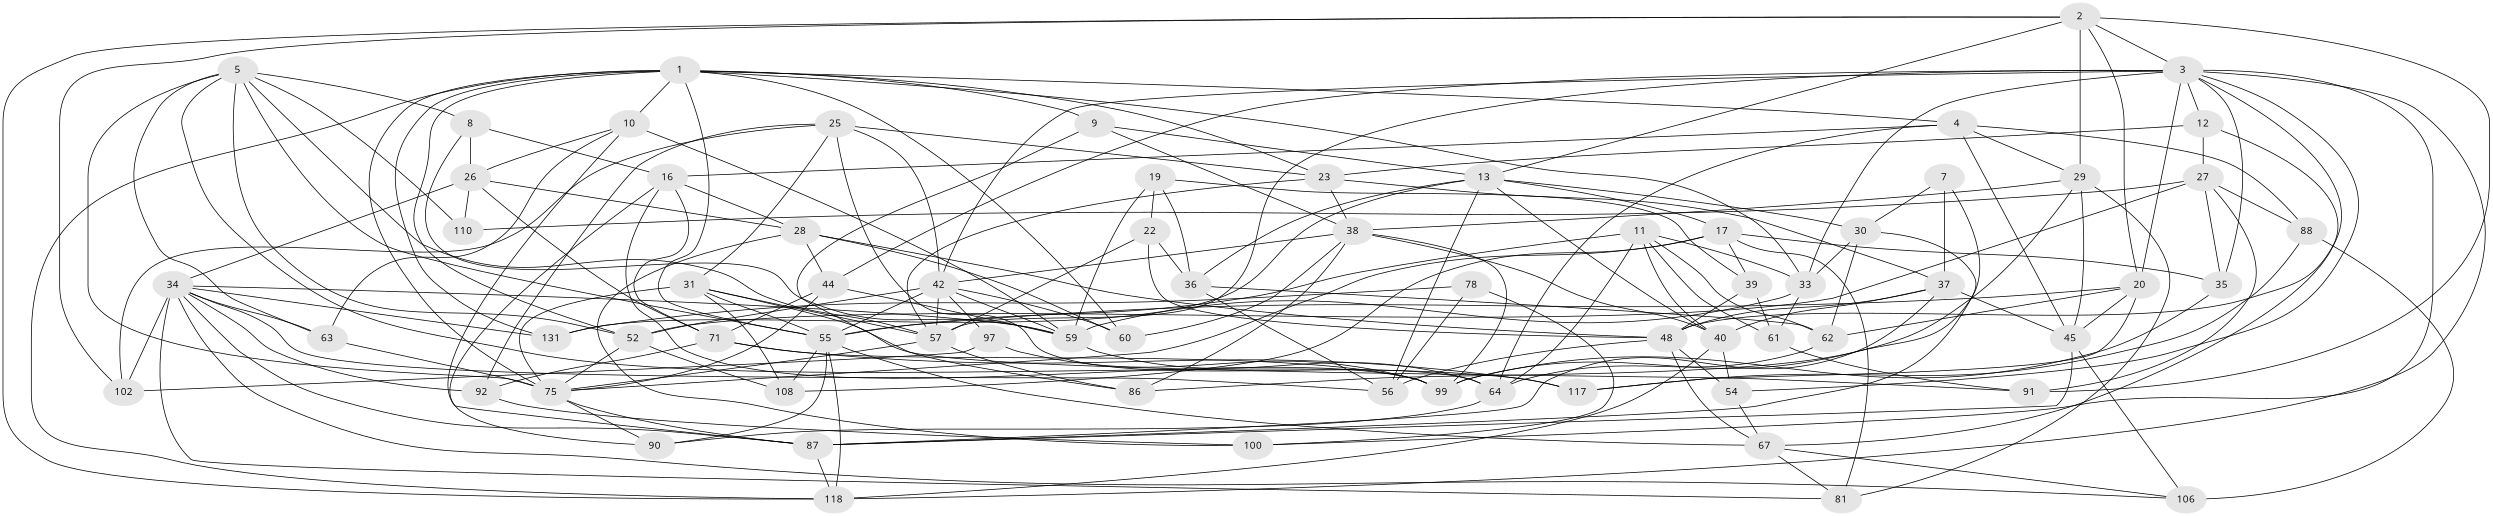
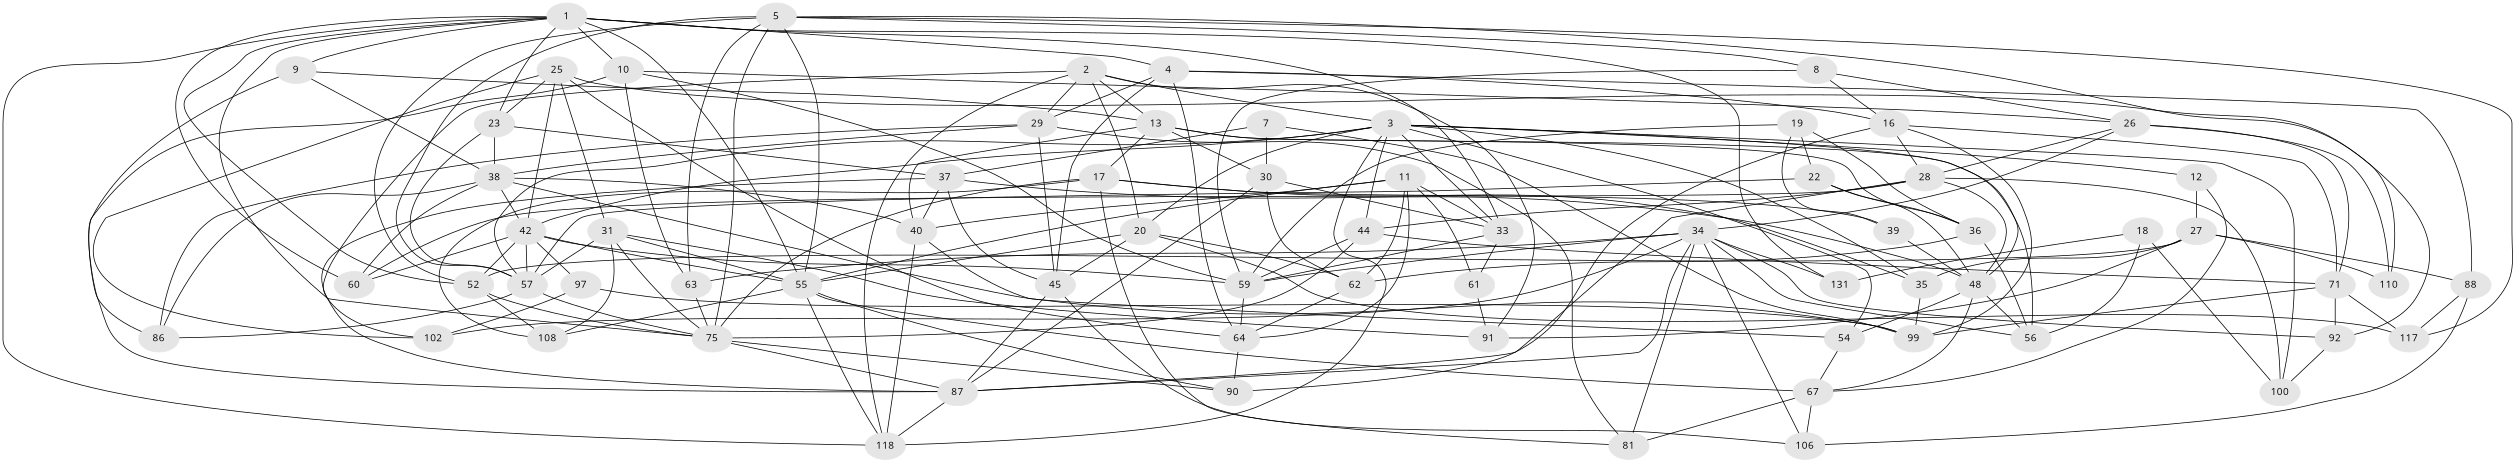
edge "12" -- "23": removed
edge "13" -- "131": removed
node "78": label "78" -> "18"
edge "39" -- "61": removed
edge "28" -- "87": added
